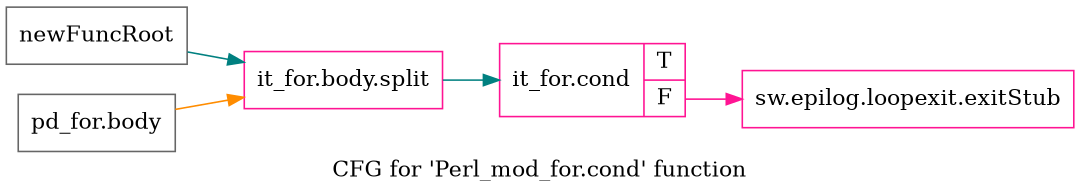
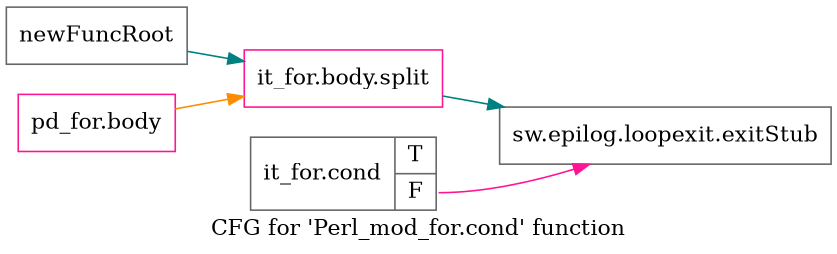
edge "it_for.body.split" -> "it_for.cond": now "it_for.body.split" -> "sw.epilog.loopexit.exitStub"
node "it_for.cond": color deeppink -> gray40
node "sw.epilog.loopexit.exitStub": color deeppink -> gray40
node "pd_for.body": color gray40 -> deeppink
